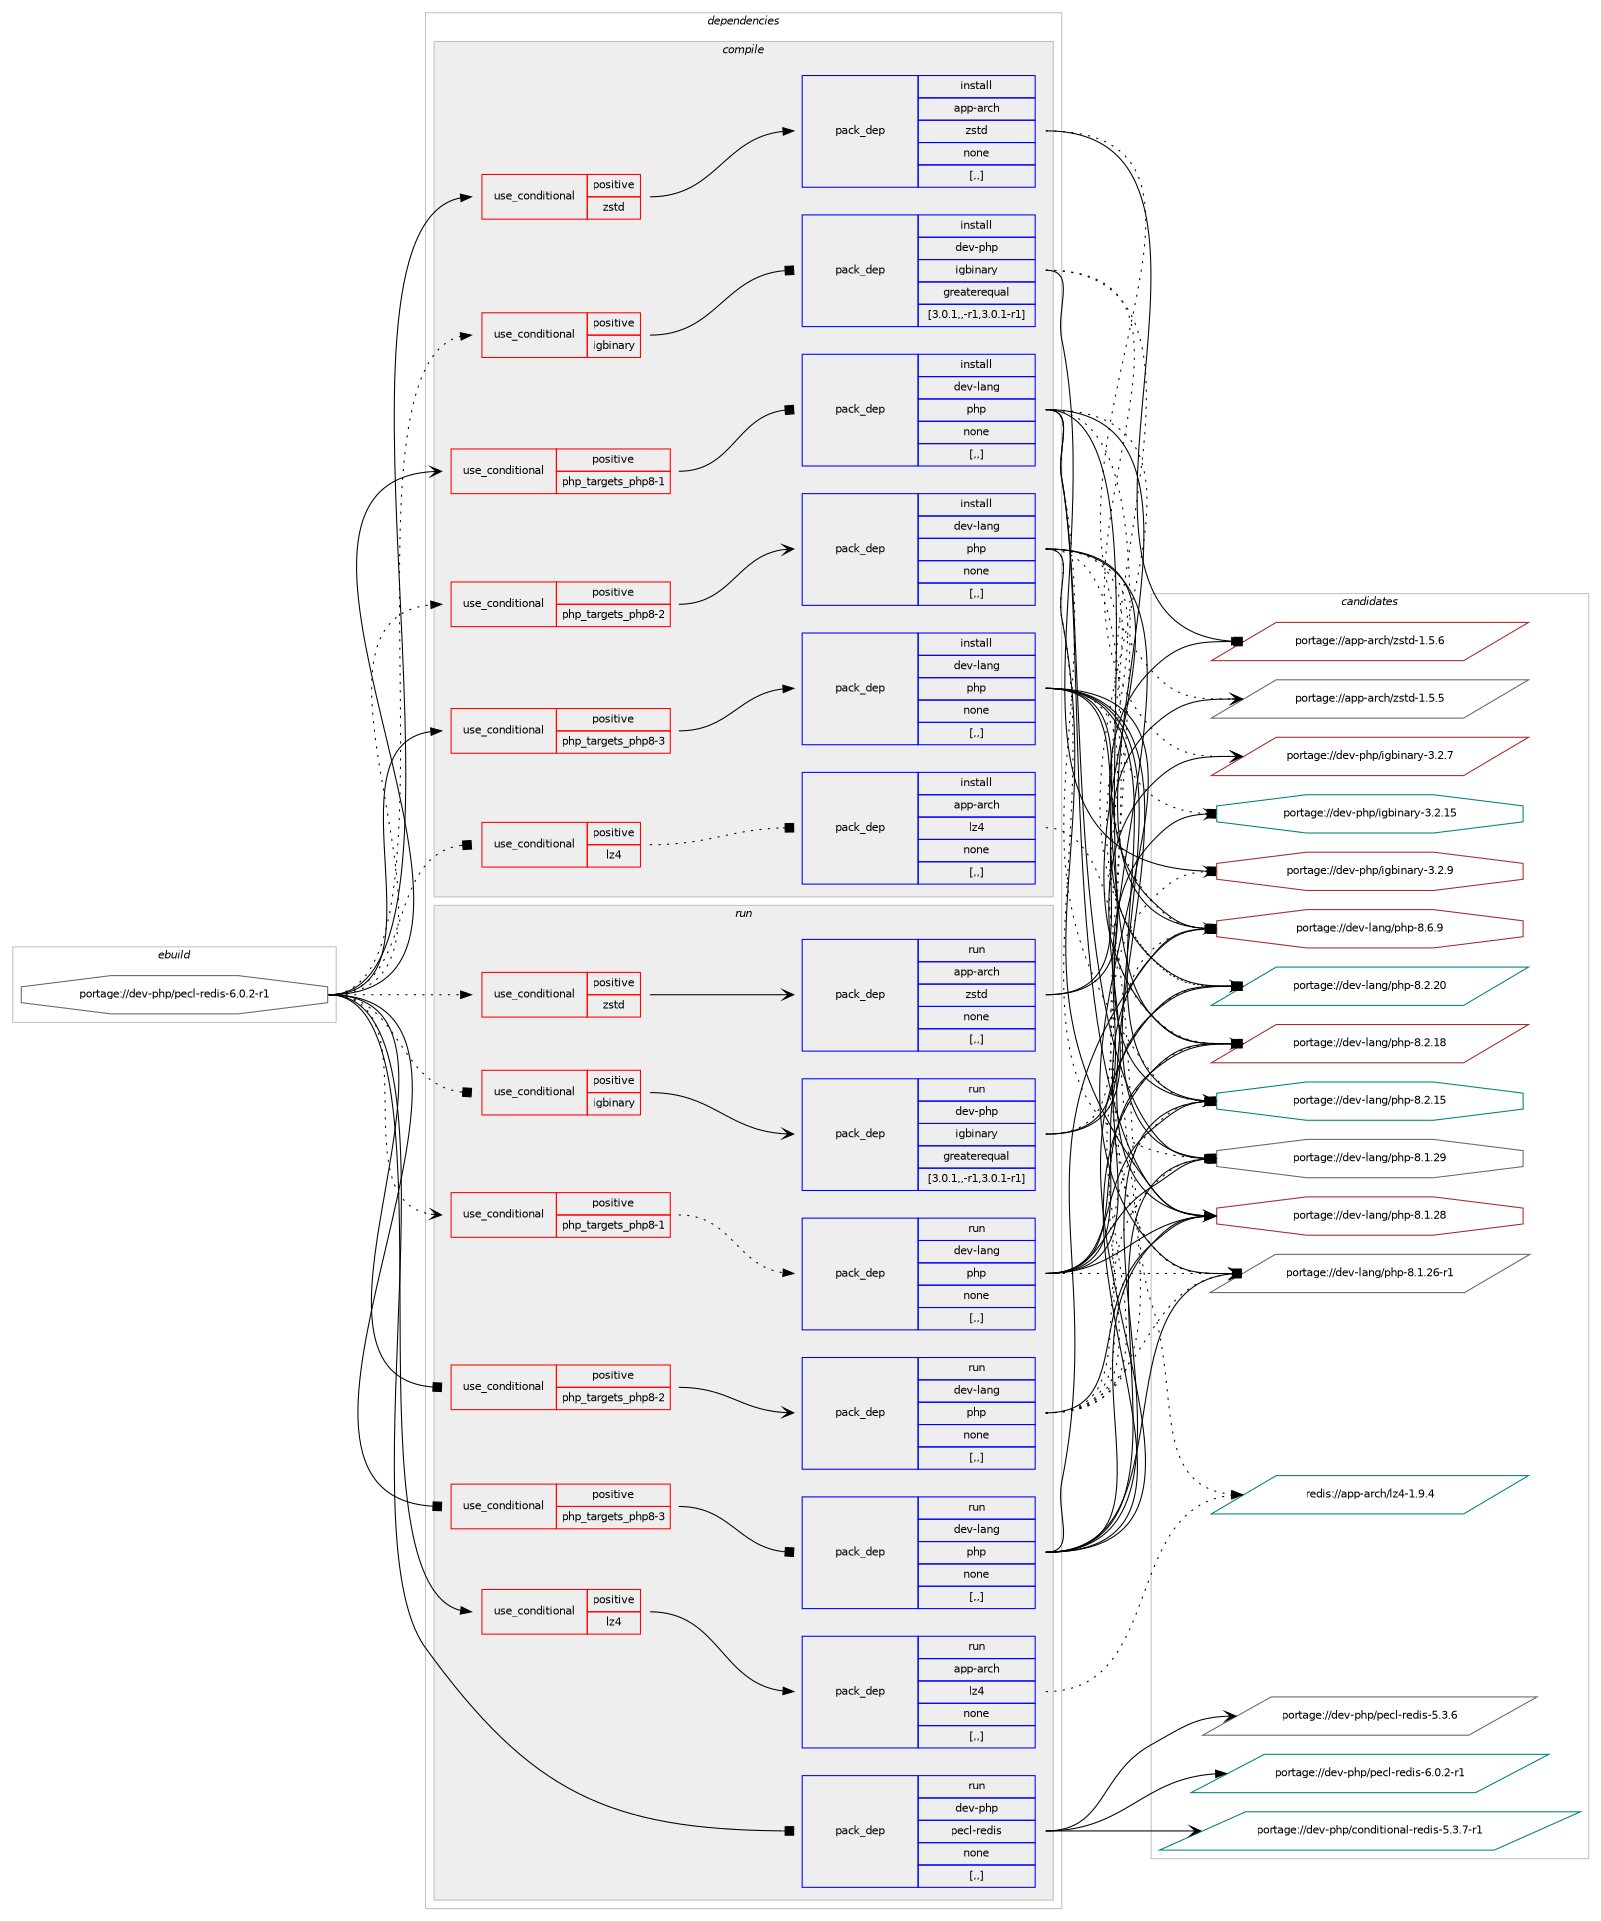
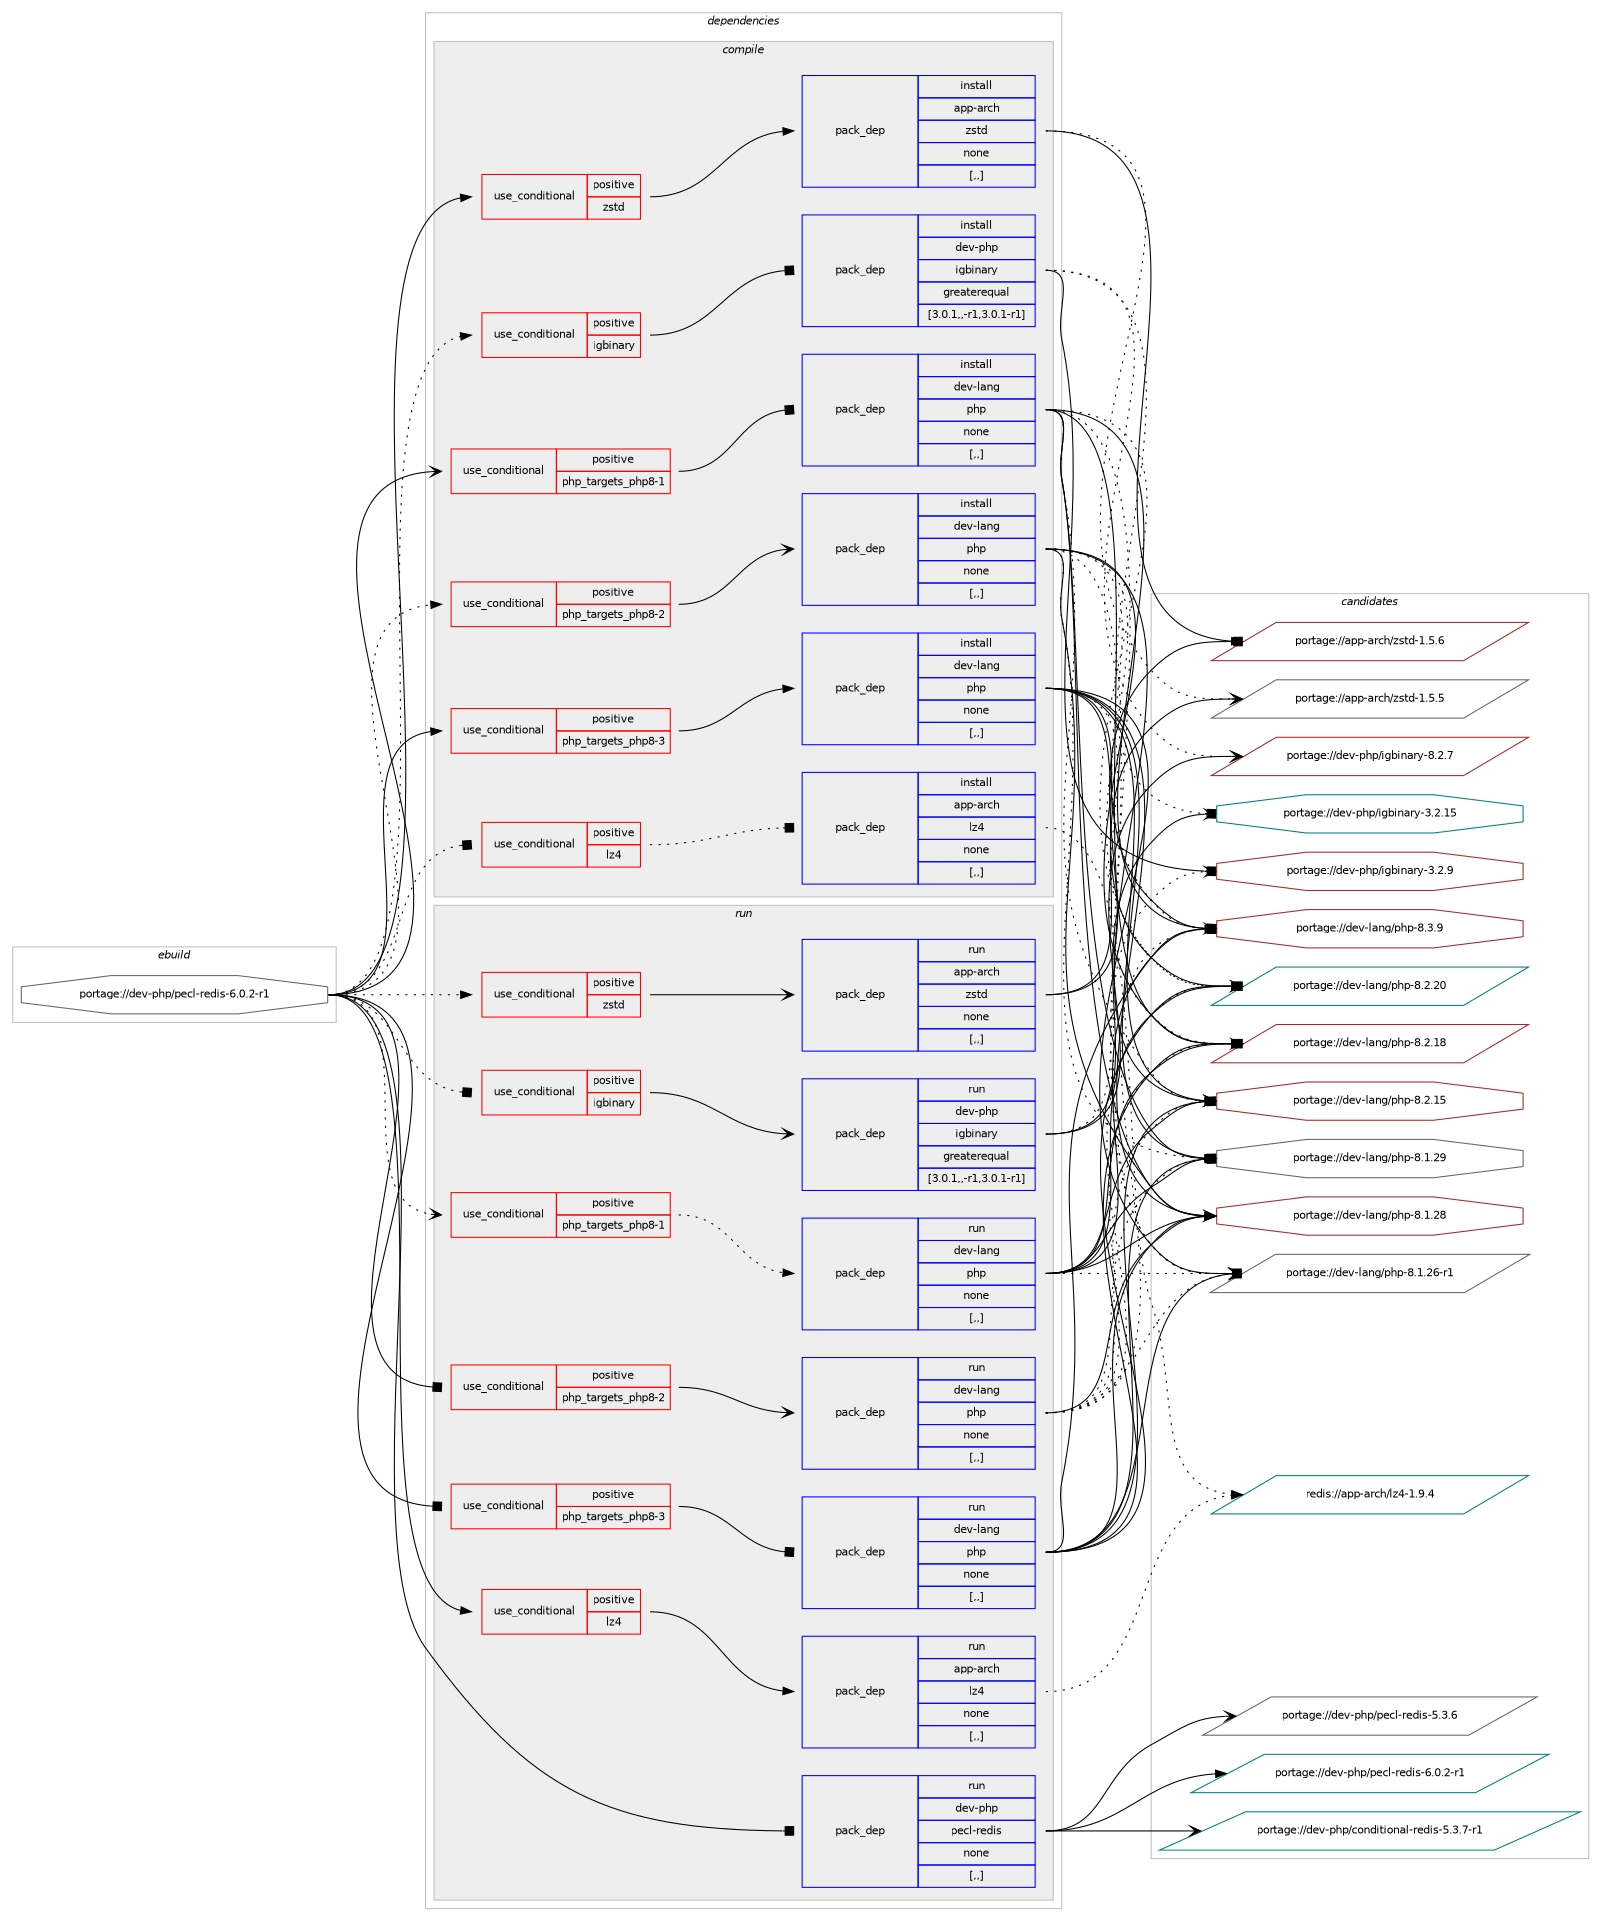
node "portage://dev-php/igbinary-3.2.7": label "portage://dev-php/igbinary-3.2.7" -> "portage://dev-php/igbinary-8.2.7"
node "portage://dev-lang/php-8.6.9": label "portage://dev-lang/php-8.6.9" -> "portage://dev-lang/php-8.3.9"
node "portage://dev-lang/php-8.2.15": color teal -> brown
